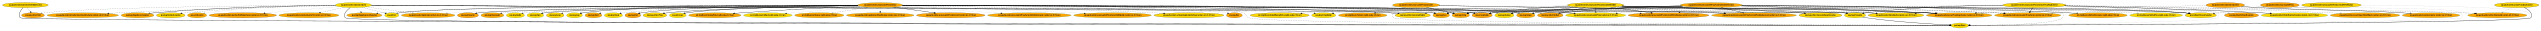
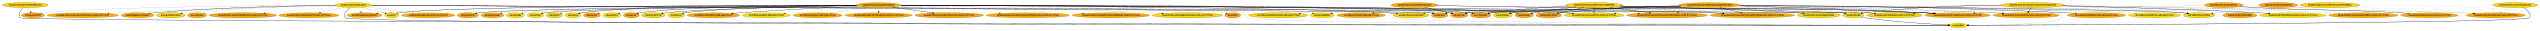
edge "org.apache.wicket.proxy.LazyInitProxyFactory$JdkHandler" -> "java.io.ObjectStreamException": style bold -> dashed
node "java.lang.Arrays": label "java.lang.Arrays" -> "java.lang.Float"
